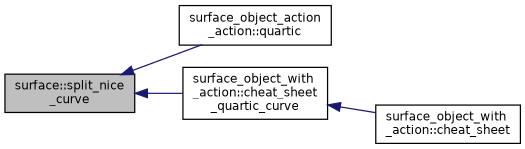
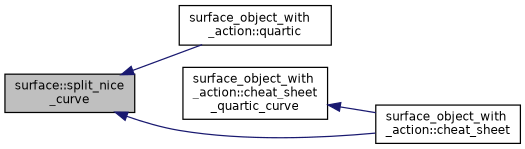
node "surface_object_action _action::quartic": label "surface_object_action _action::quartic" -> "surface_object_with _action::quartic"
edge "surface_object_with _action::cheat_sheet _quartic_curve" -> "surface::split_nice _curve": now "surface_object_with _action::cheat_sheet" -> "surface::split_nice _curve"
